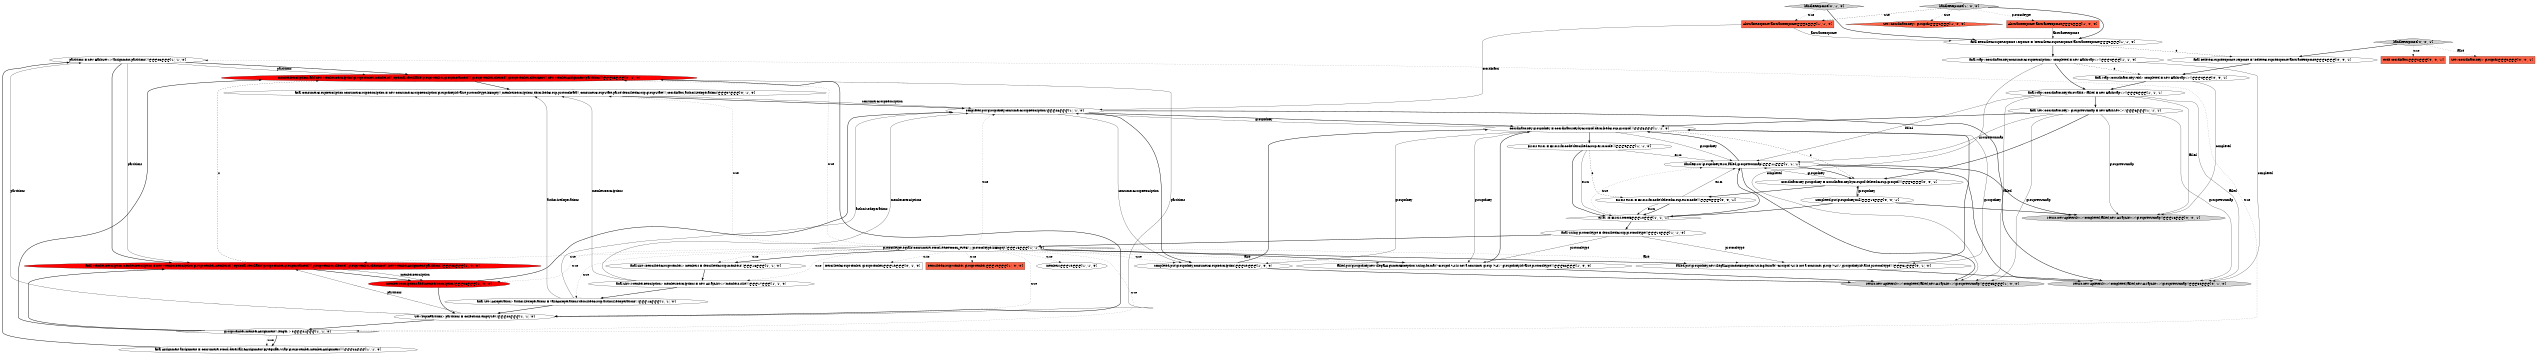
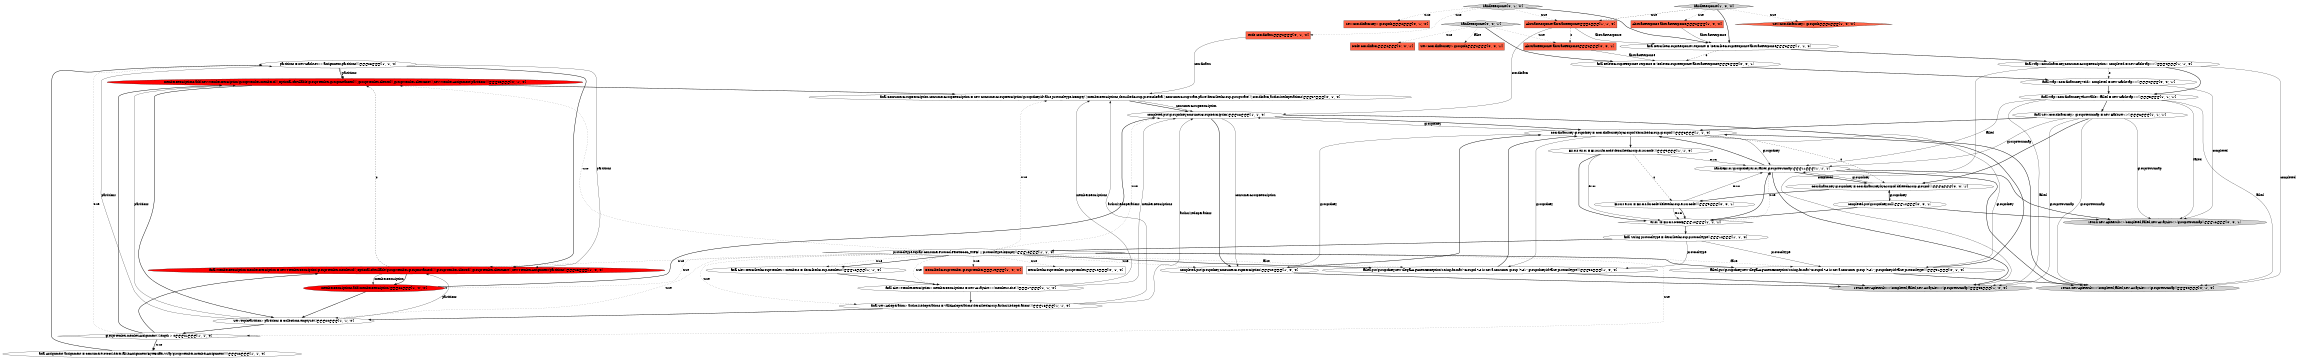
edge "handleResponse['1', '0', '0']" -> "AbstractResponse abstractResponse@@@2@@@['1', '0', '0']": label "protocolType" -> "true"
node "Set<CoordinatorKey> groupIds@@@2@@@['0', '1', '0']": added
node "Node coordinator@@@2@@@['0', '1', '0']": added
node "AbstractResponse abstractResponse@@@2@@@['0', '0', '1']": added
node "members@@@19@@@['1', '1', '0']": removed
